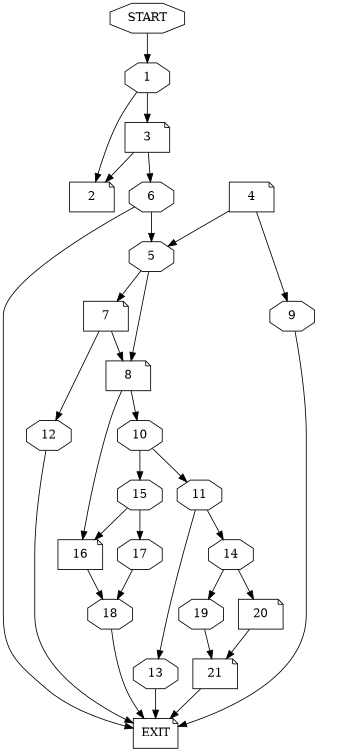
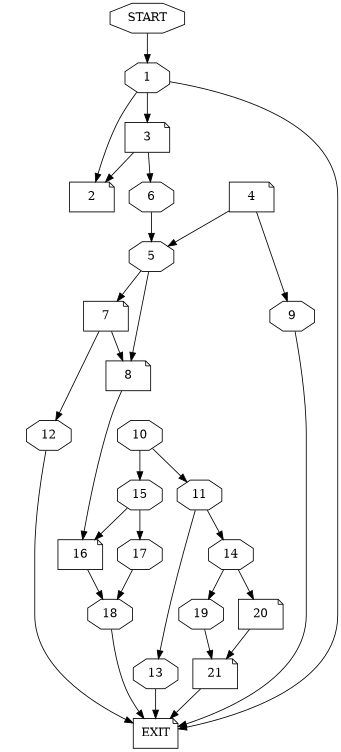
edge "8" -> "10": removed
edge "6" -> "EXIT": now "1" -> "EXIT"
